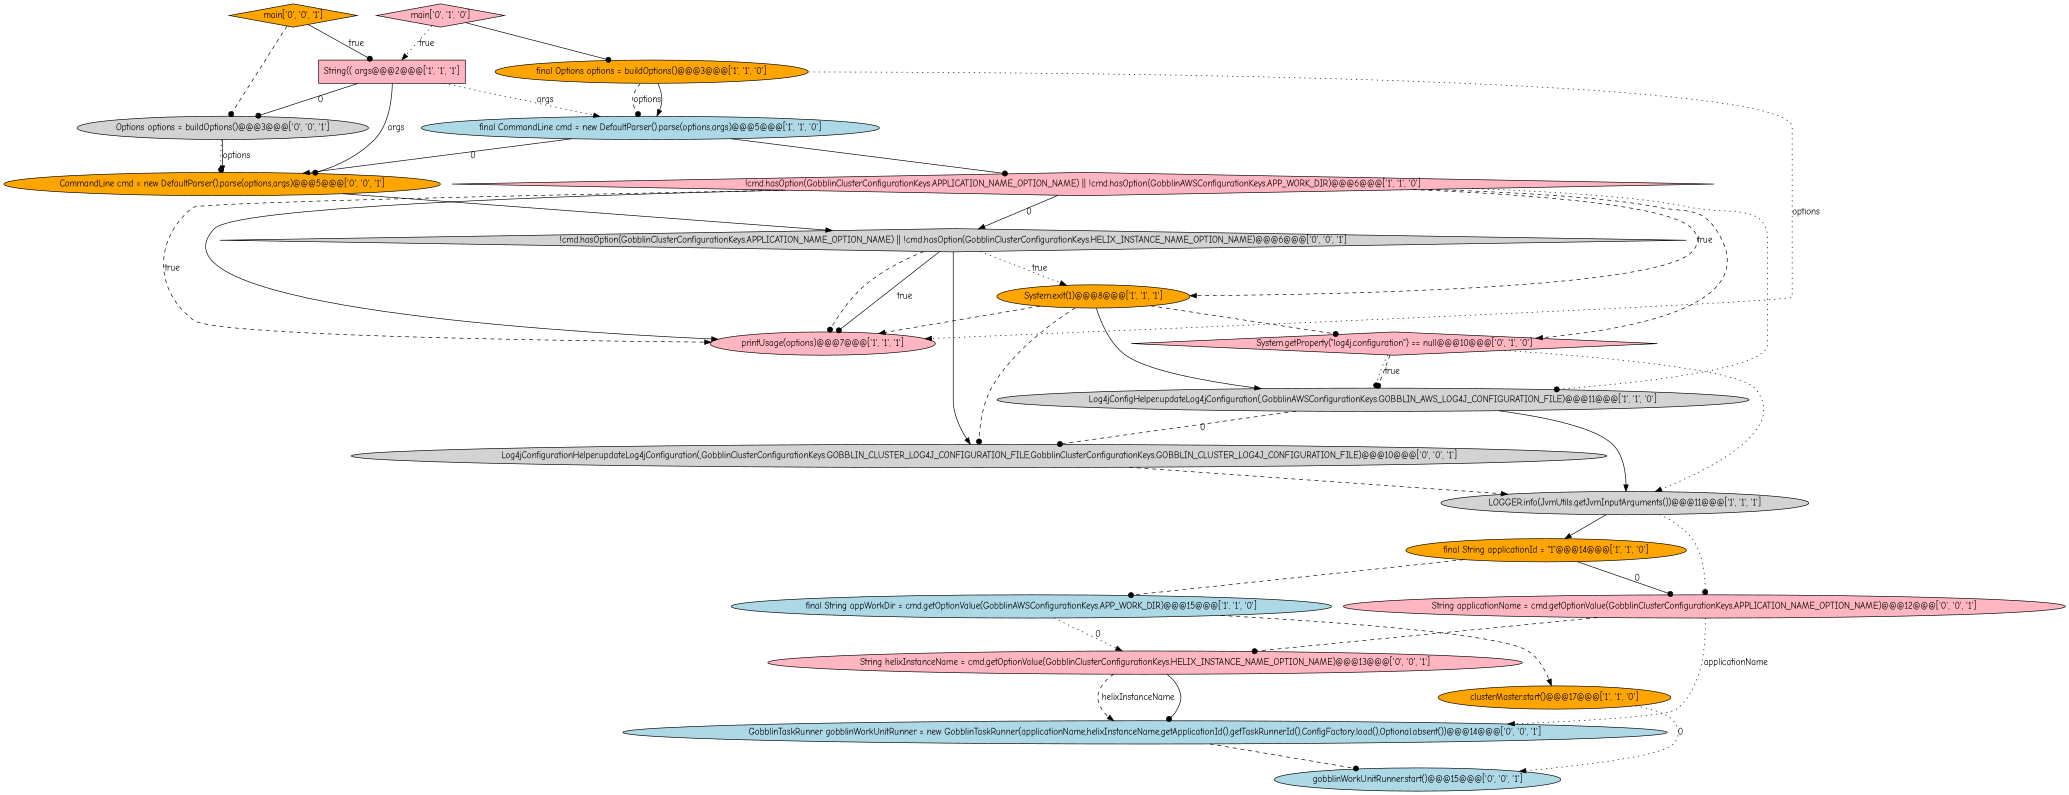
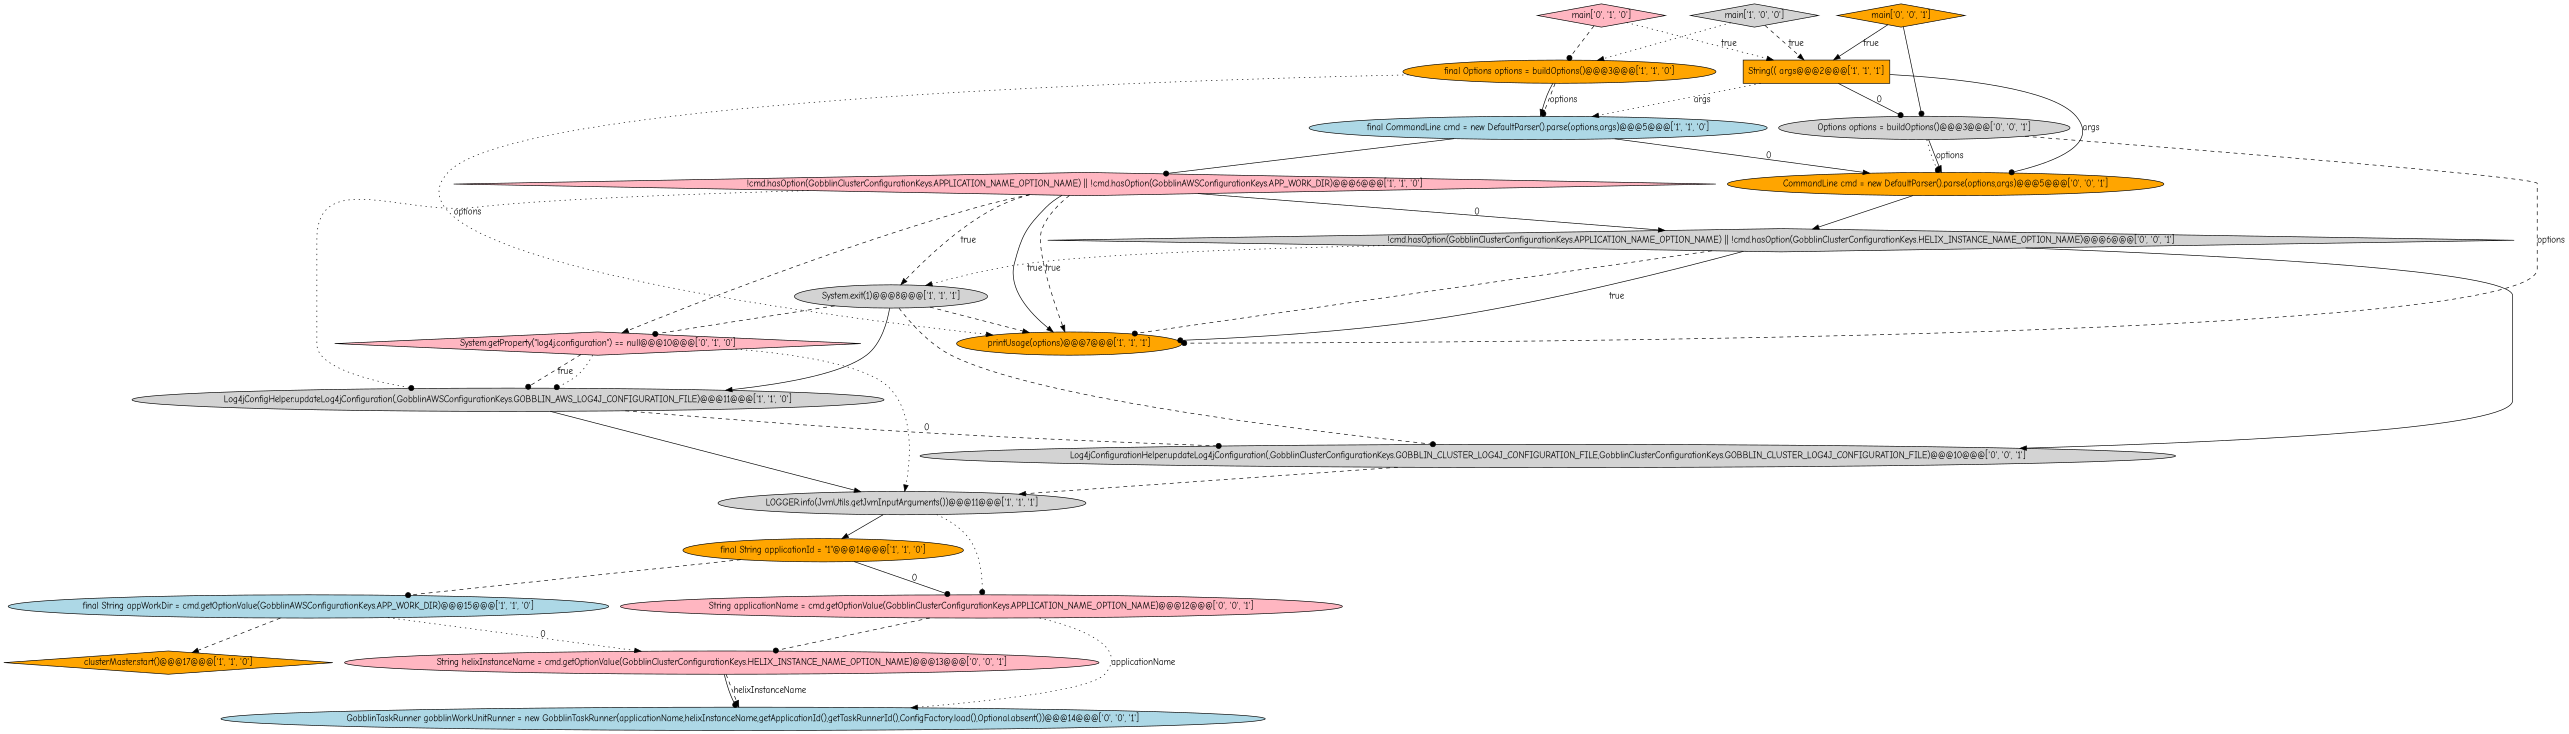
node "main['1', '0', '0']": added
edge "main['0', '0', '1']" -> "String(( args@@@2@@@['1', '1', '1']": arrowhead dot -> normal
edge "main['0', '1', '0']" -> "final Options options = buildOptions()@@@3@@@['1', '1', '0']": style solid -> dashed
edge "main['0', '0', '1']" -> "Options options = buildOptions()@@@3@@@['0', '0', '1']": style dashed -> solid
node "String(( args@@@2@@@['1', '1', '1']": fillcolor lightpink -> orange
node "System.exit(1)@@@8@@@['1', '1', '1']": fillcolor orange -> lightgrey
edge "Options options = buildOptions()@@@3@@@['0', '0', '1']" -> "printUsage(options)@@@7@@@['1', '1', '1']": added, label "options"
node "printUsage(options)@@@7@@@['1', '1', '1']": fillcolor lightpink -> orange
node "clusterMaster.start()@@@17@@@['1', '1', '0']": shape ellipse -> diamond
node "gobblinWorkUnitRunner.start()@@@15@@@['0', '0', '1']": removed
